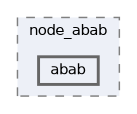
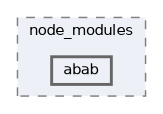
cluster "node_abab": label "node_abab" -> "node_modules"
